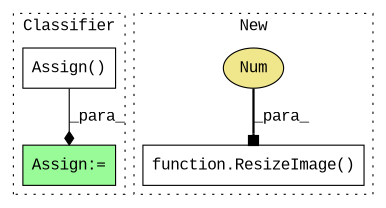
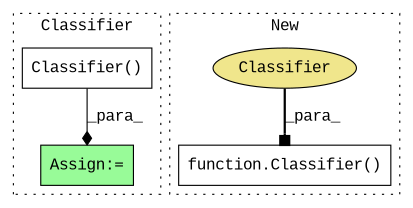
node "Assign()": label "Assign()" -> "Classifier()"
node "Num": label "Num" -> "Classifier"
node "function.ResizeImage()": label "function.ResizeImage()" -> "function.Classifier()"
